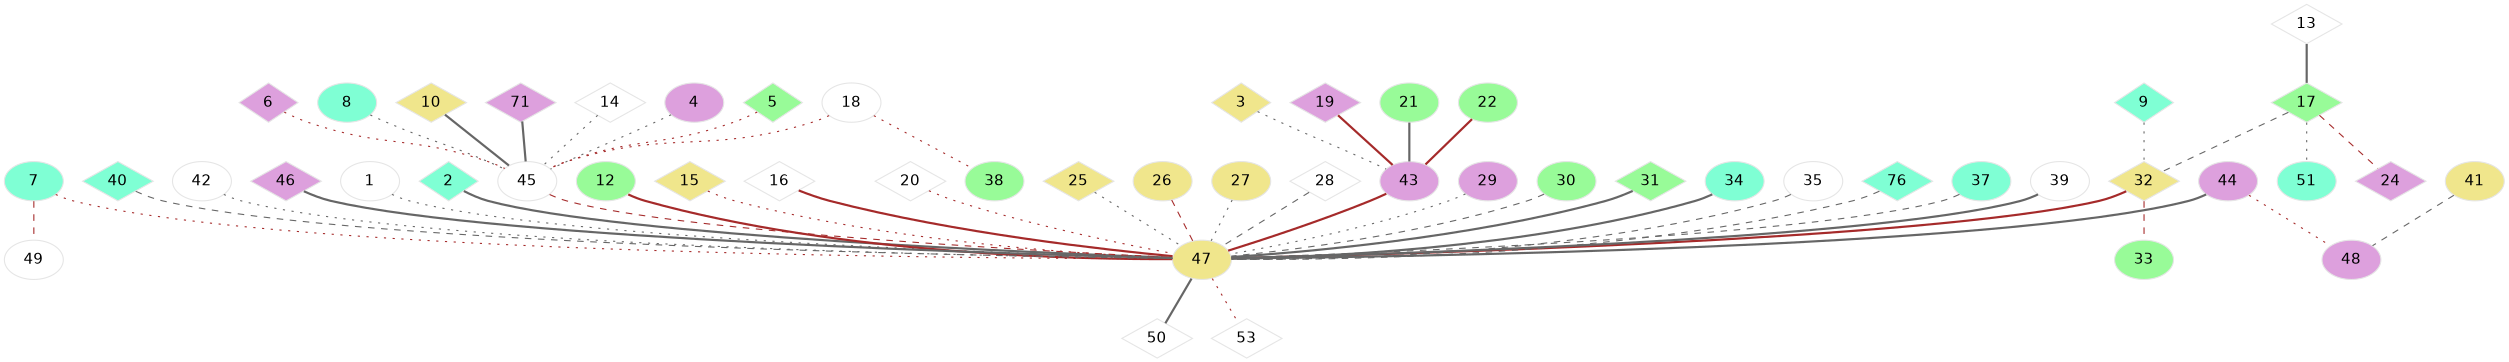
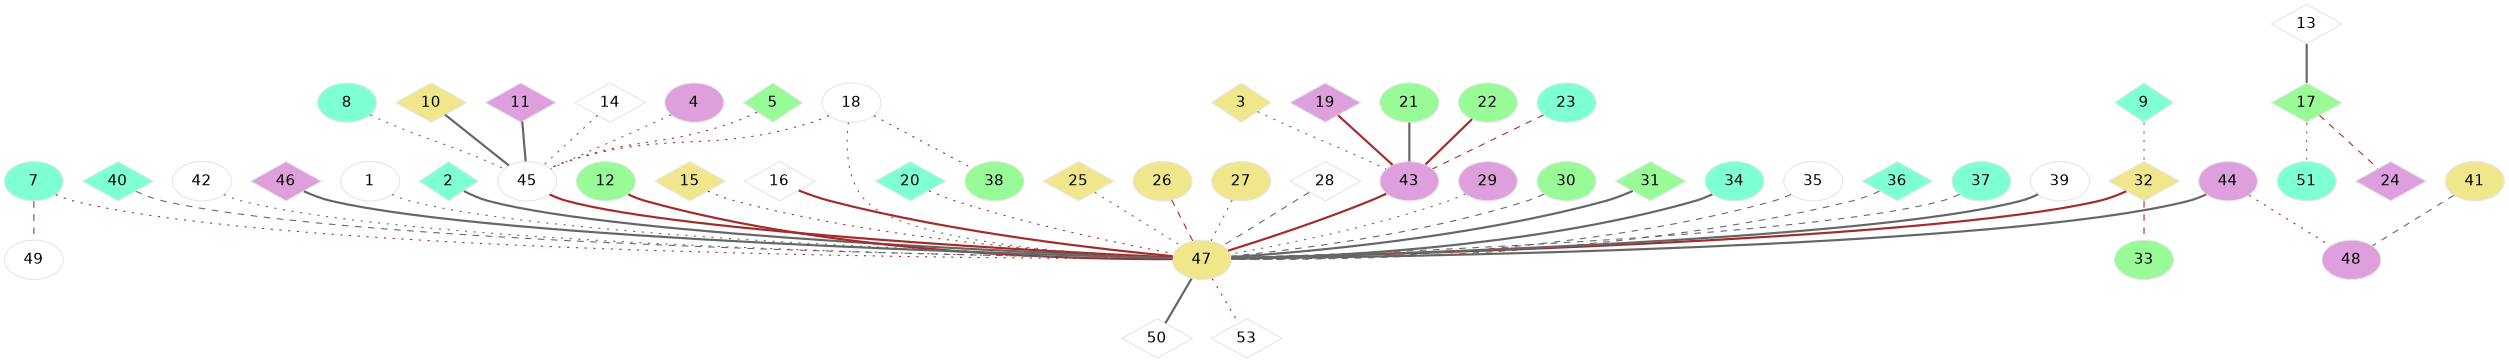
node "6": removed
node "71": label "71" -> "11"
node "23": added
edge "17" -- "32": removed
node "20": fillcolor white -> aquamarine
node "76": label "76" -> "36"
edge "45" -- "47": style dashed -> bold
edge "18" -- "47": added
